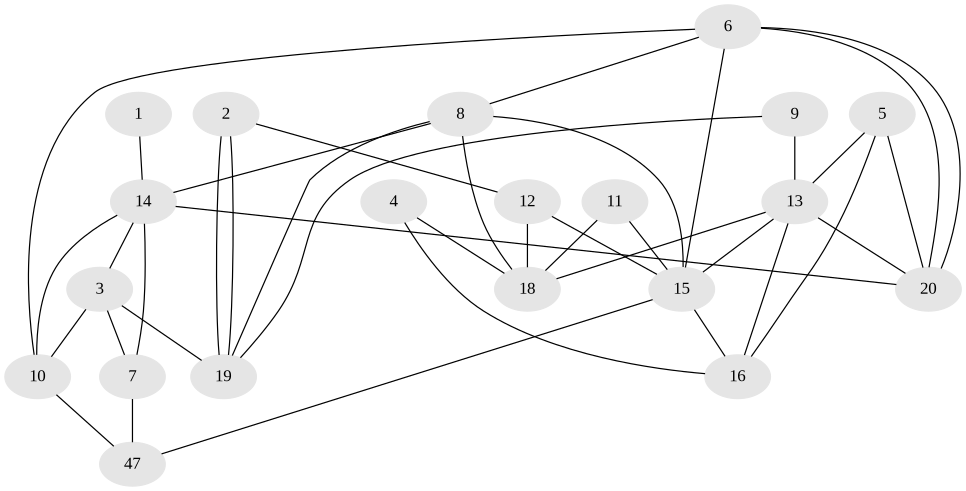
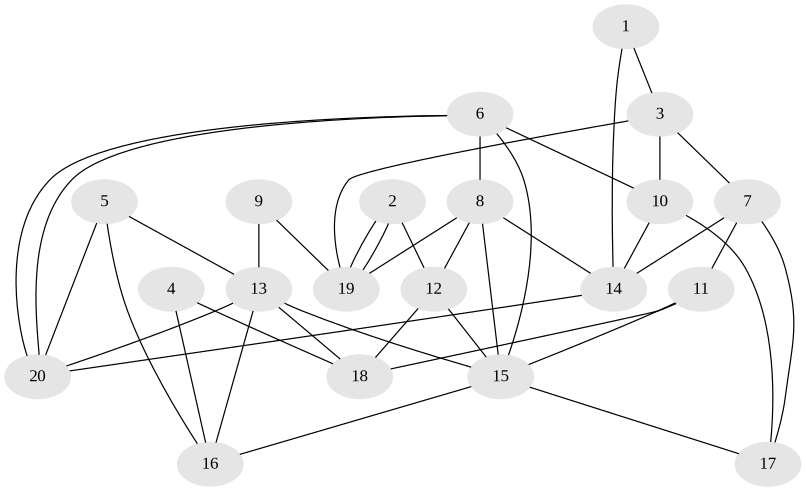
edge "8" -- "18": now "8" -- "12"
edge "14" -- "3": now "1" -- "3"
edge "7" -- "11": added
node "47": label "47" -> "17"
